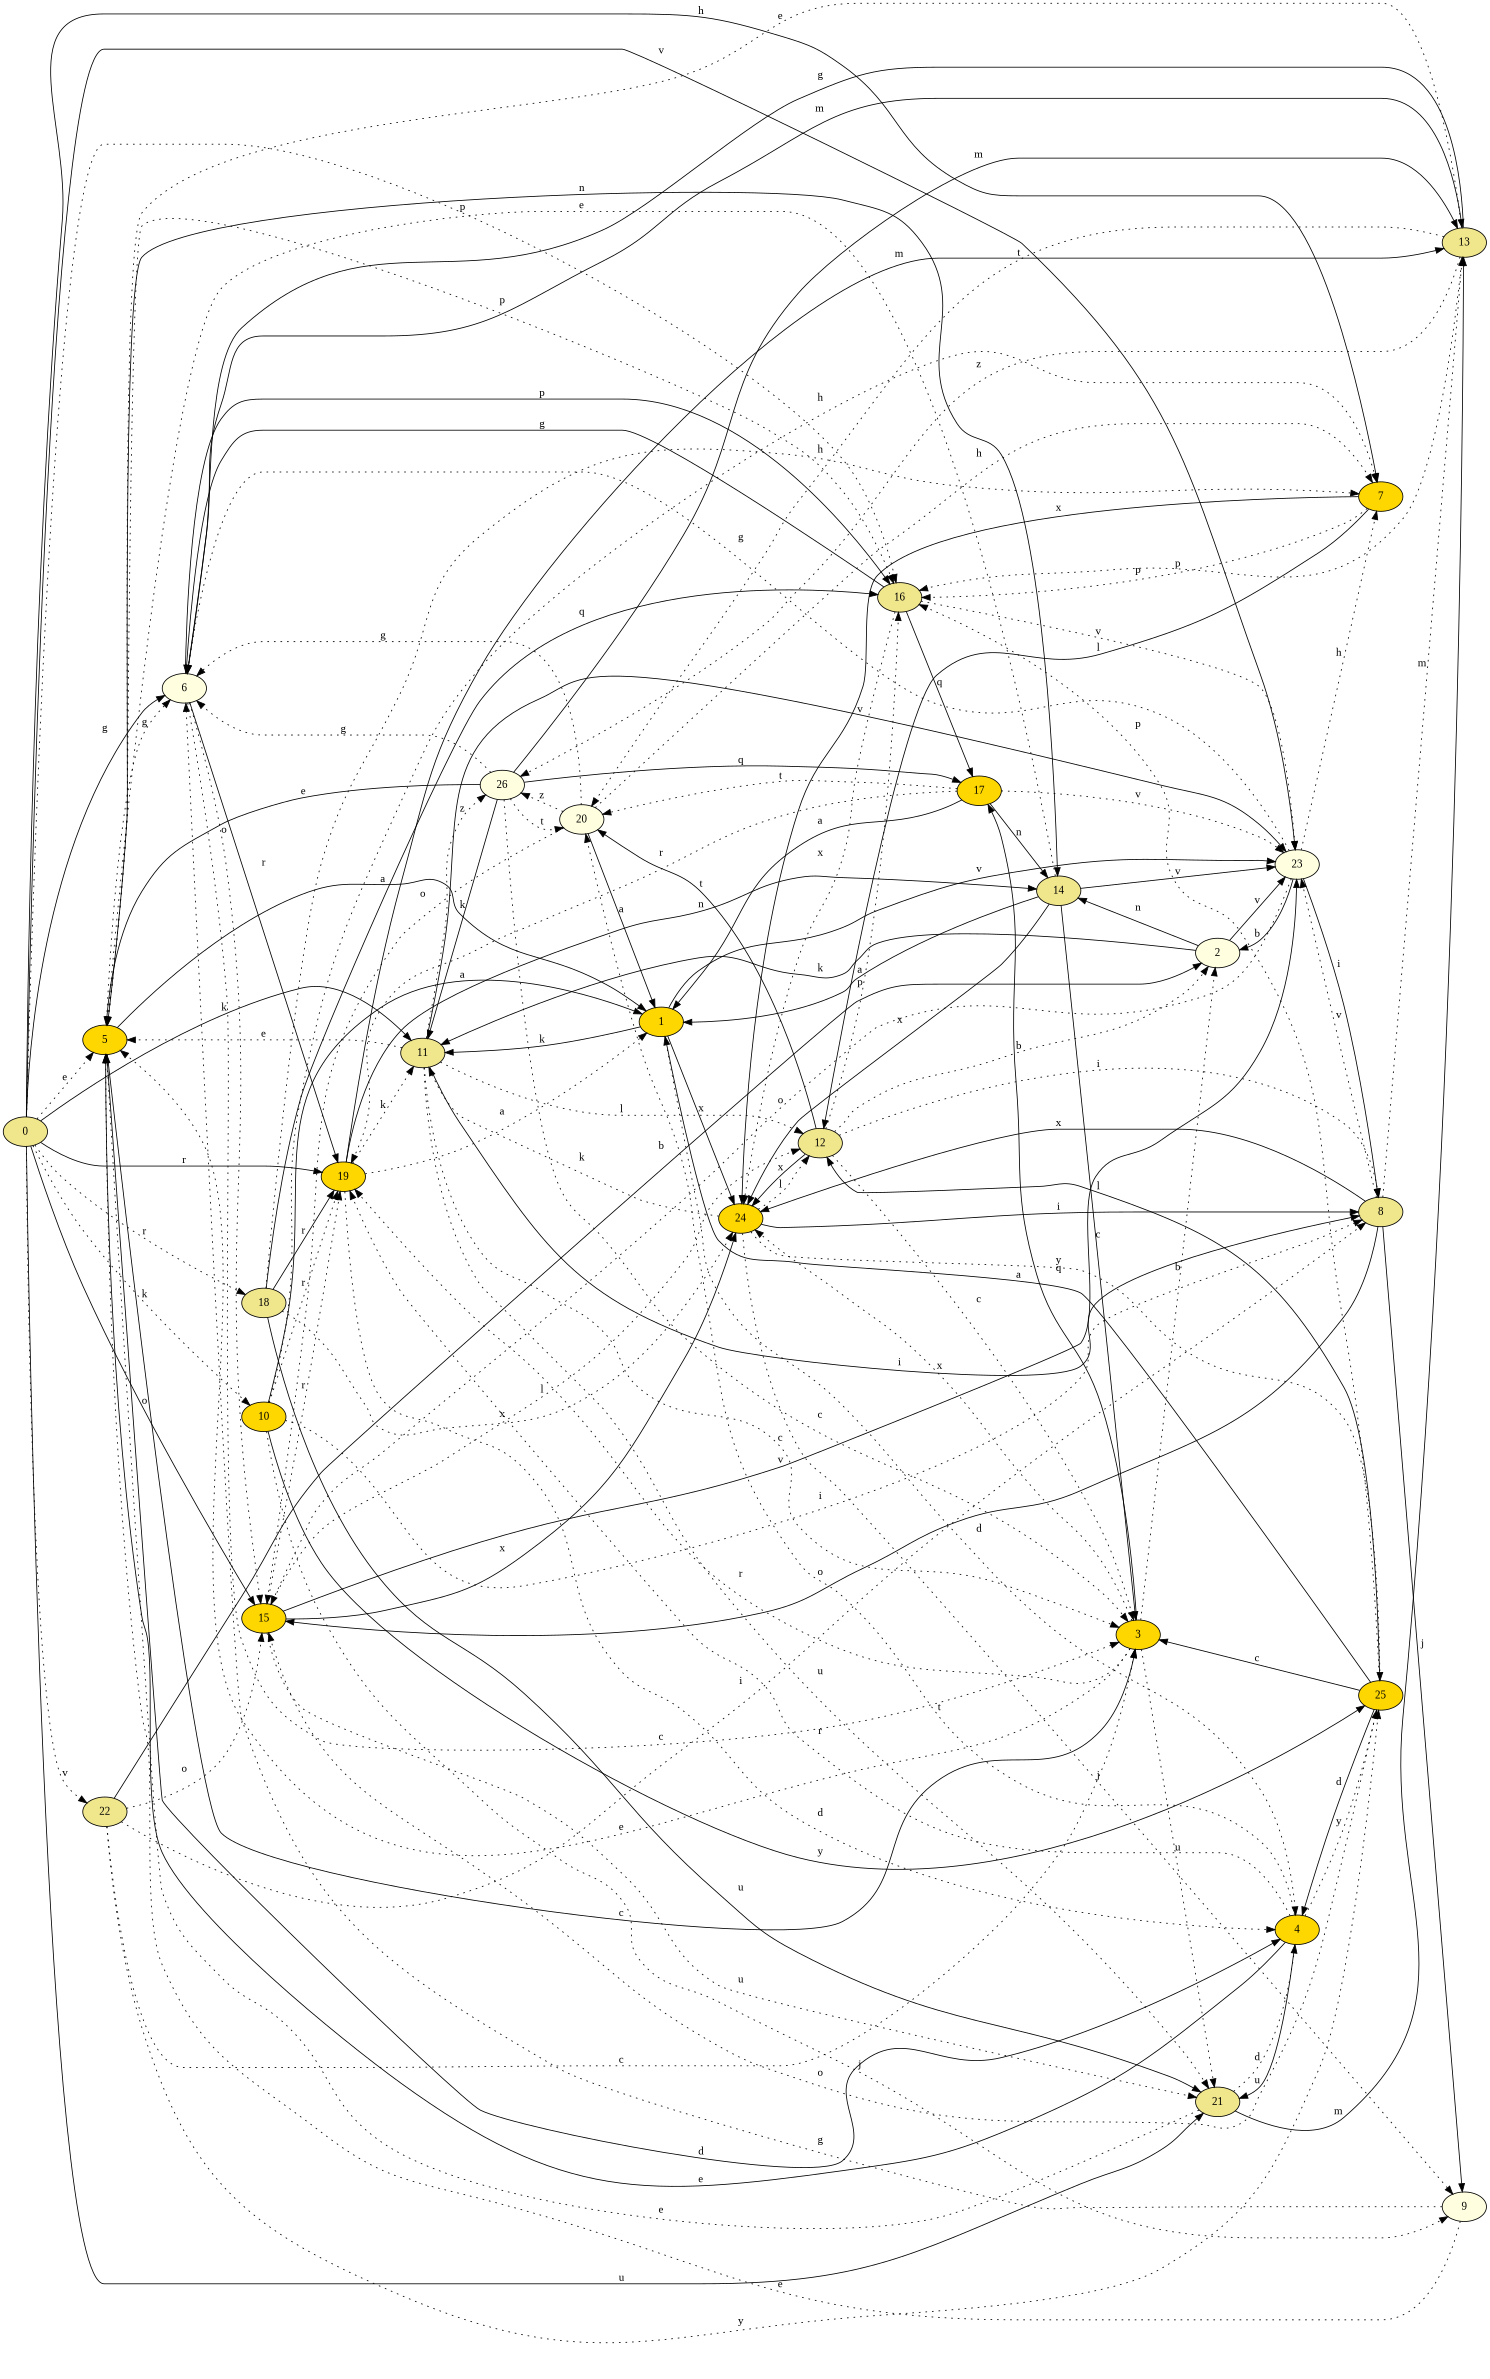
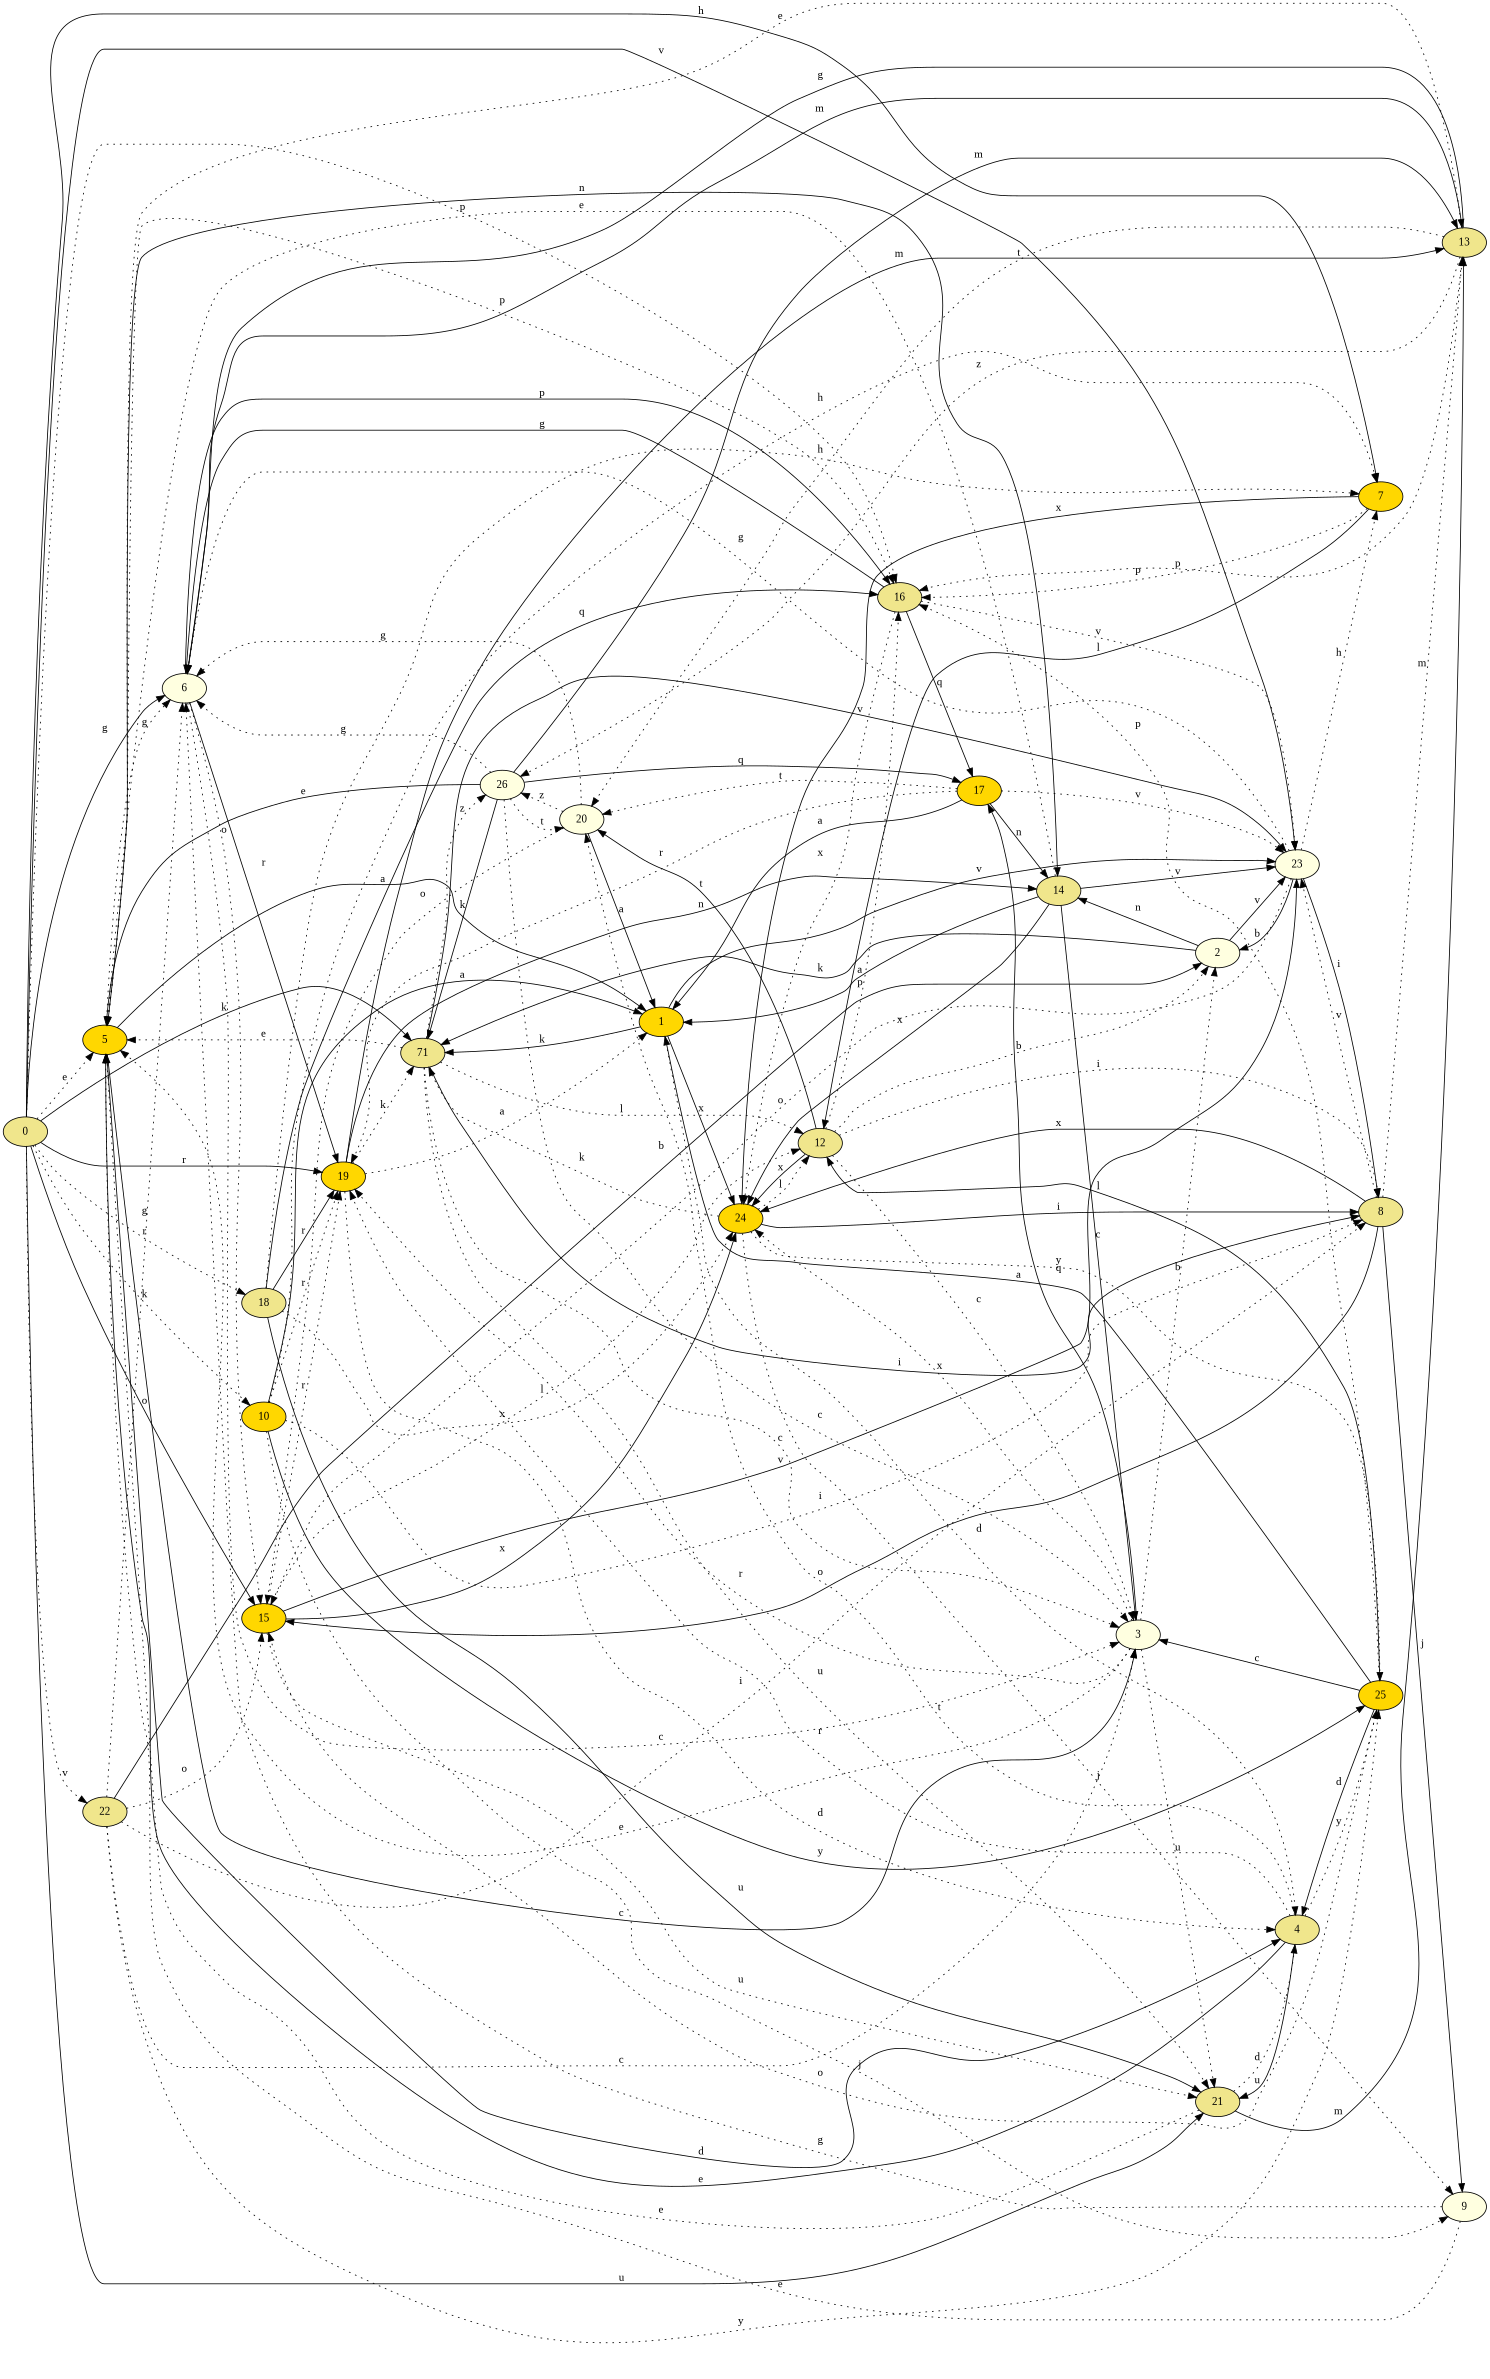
edge "20" -> "7": removed, label "h"
node "11": label "11" -> "71"
edge "22" -> "6": added, label "g"
node "3": fillcolor gold -> lightyellow
node "4": fillcolor gold -> khaki
